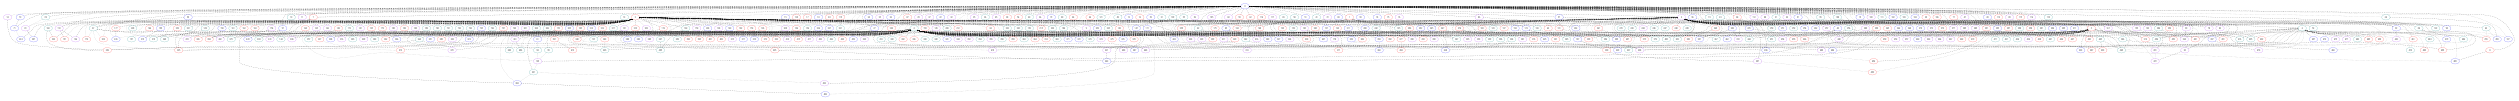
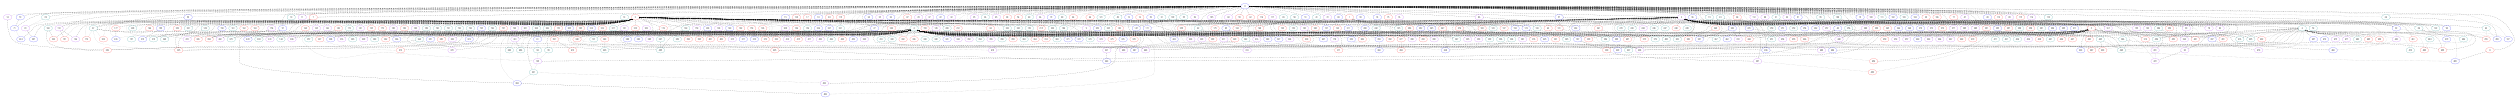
node "444": color teal -> red
